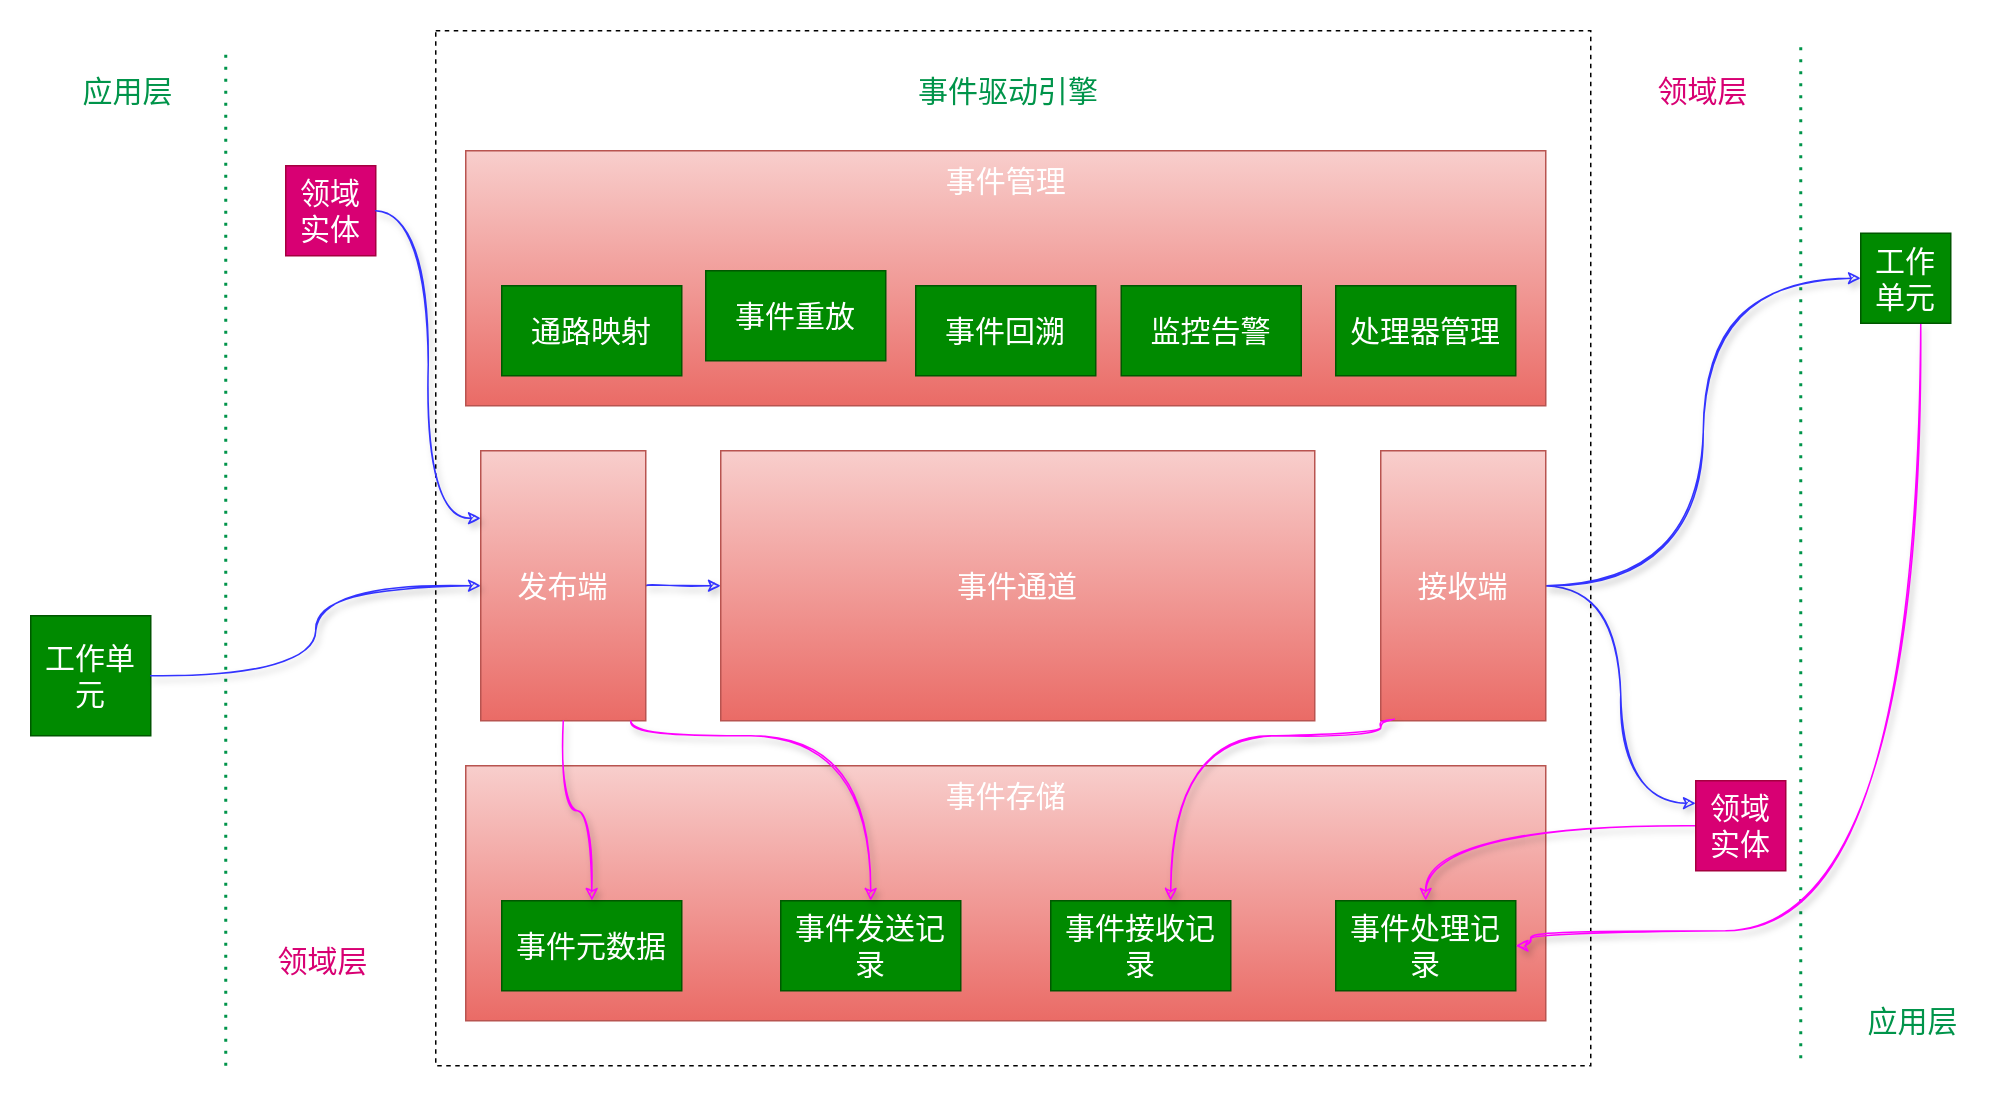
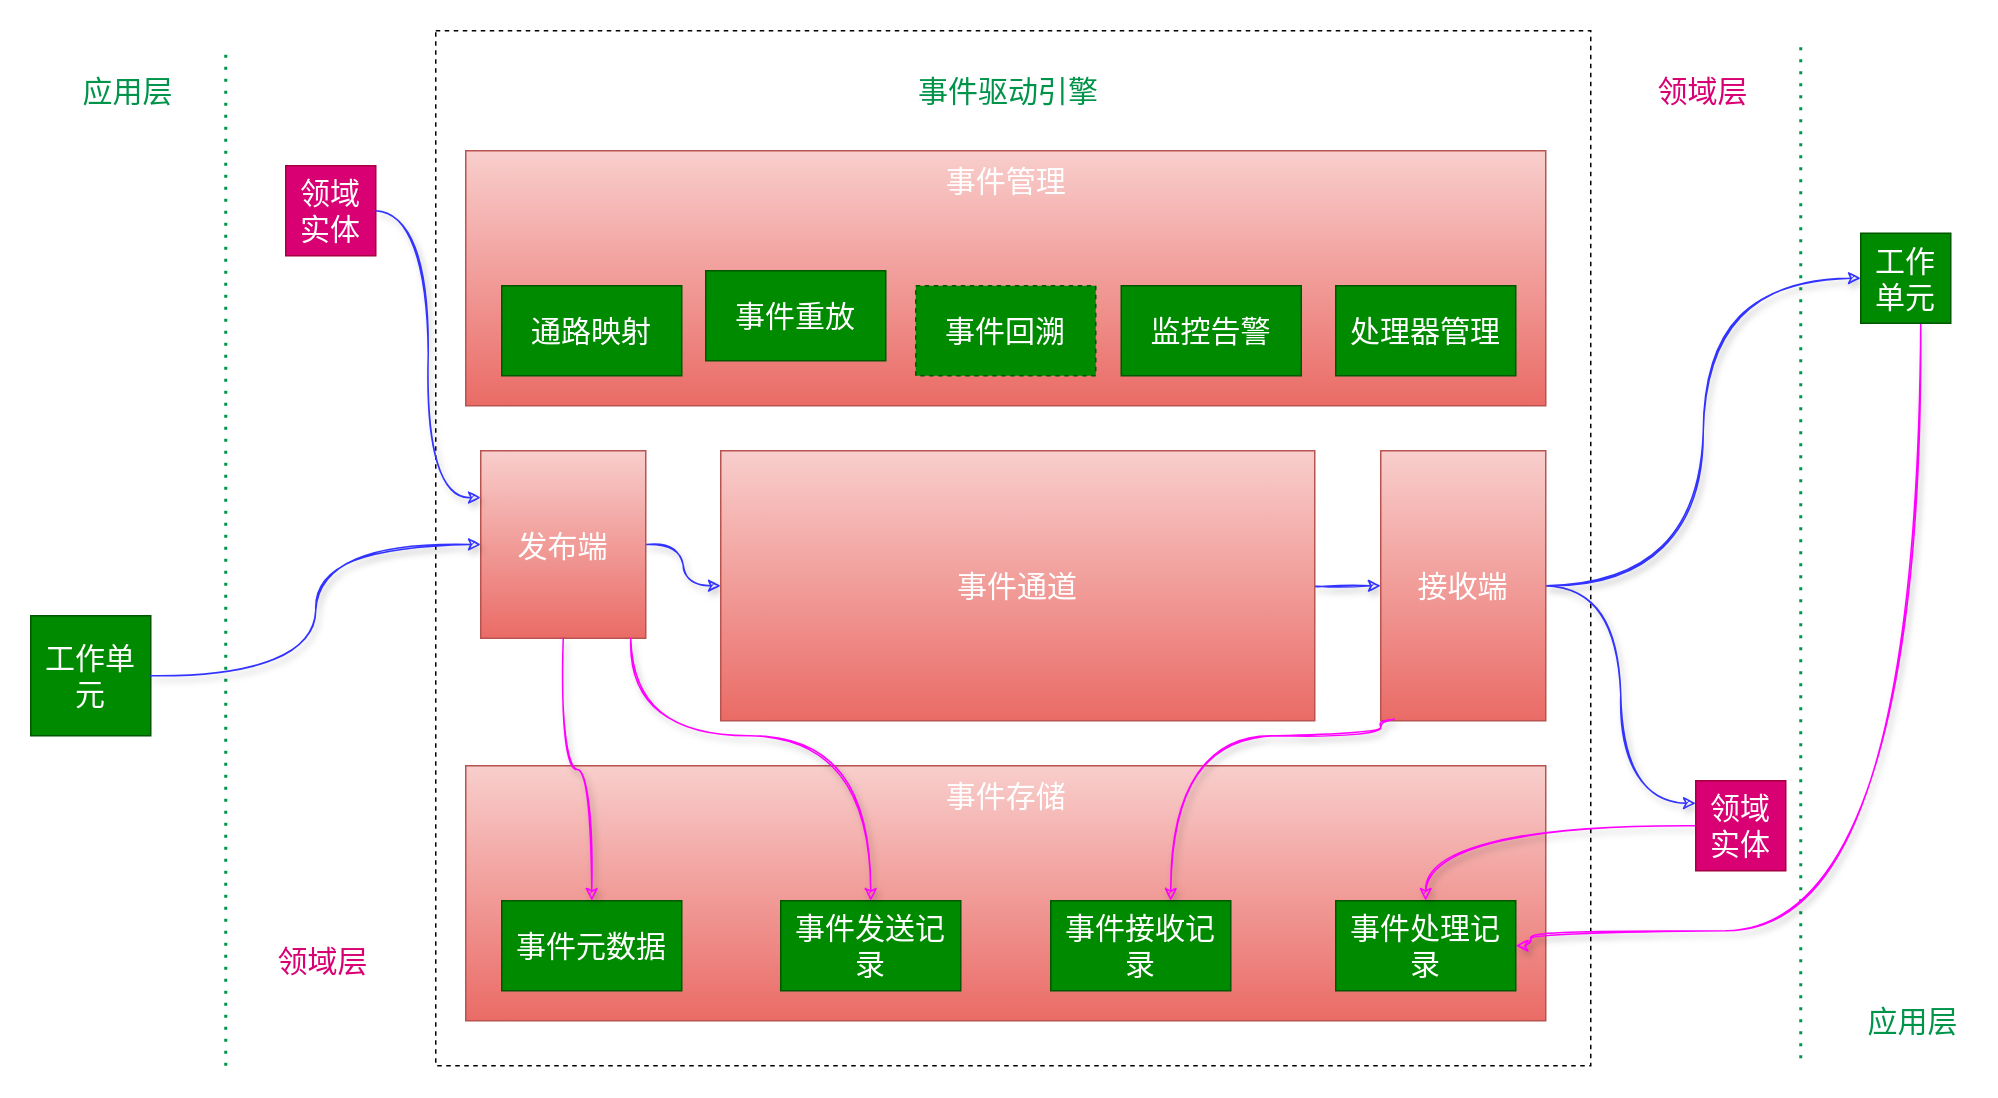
node "事件回溯": style solid -> dashed
node "发布端": size 165x270 -> 165x188
edge "事件通道" -> "接收端": added
